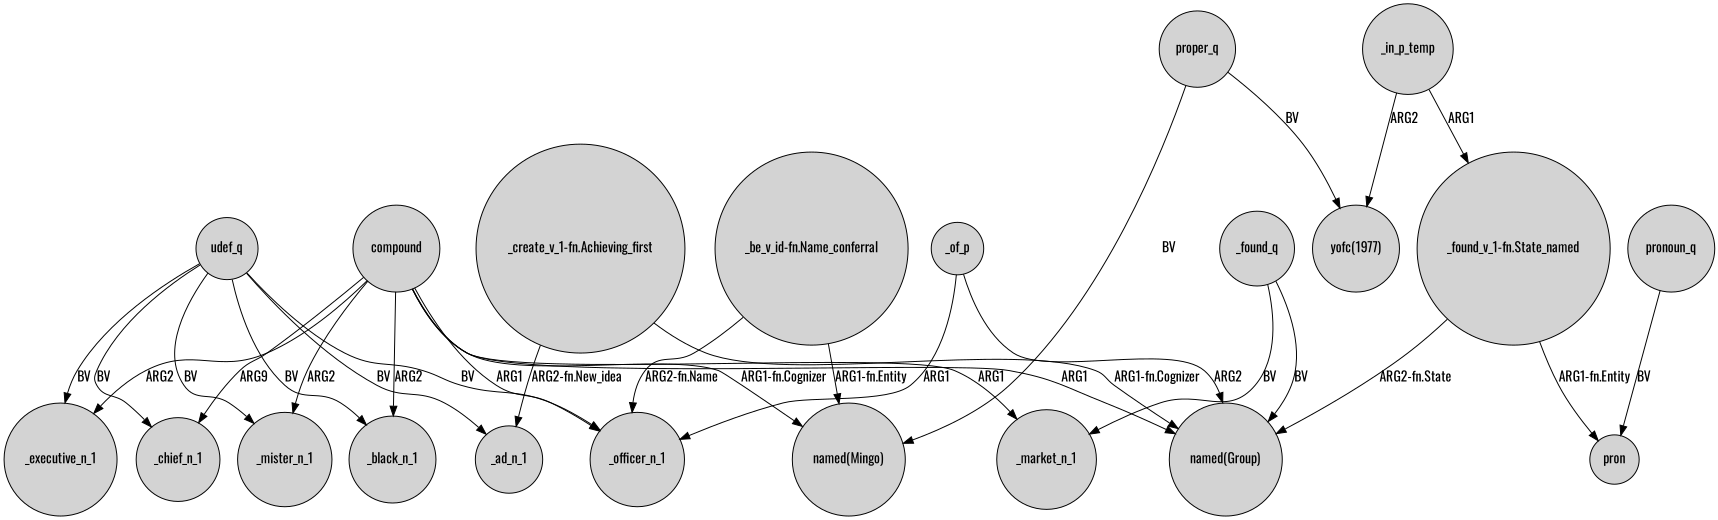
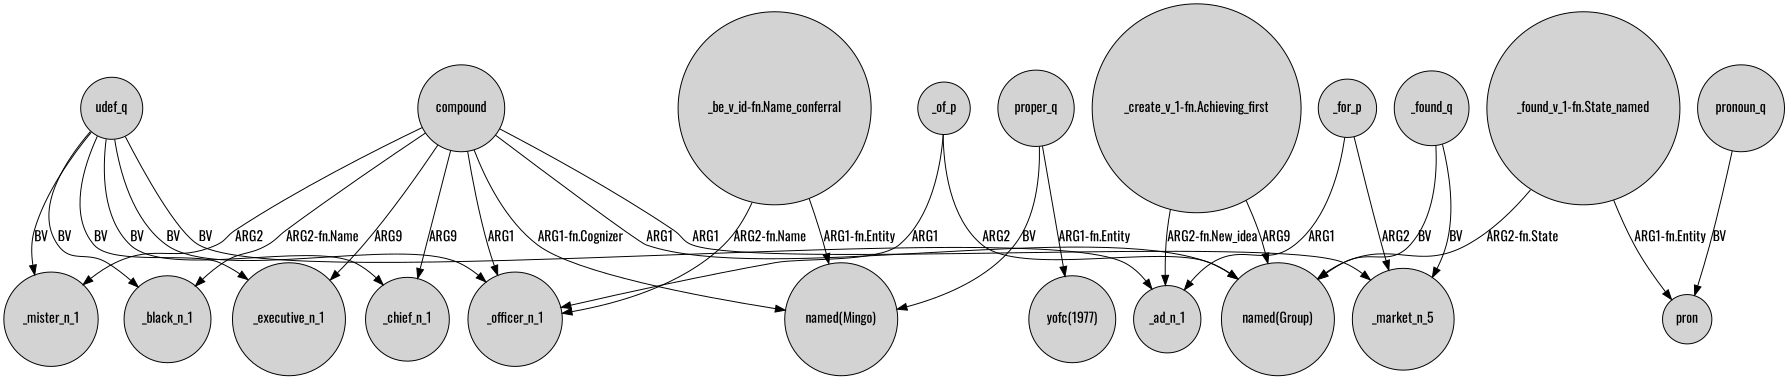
node "_in_p_temp": removed
node "_for_p": added
edge "proper_q" -> "yofc(1977)": label "BV" -> "ARG1-fn.Entity"
edge "compound" -> "_executive_n_1": label "ARG2" -> "ARG9"
edge "compound" -> "_black_n_1": label "ARG2" -> "ARG2-fn.Name"
edge "_create_v_1-fn.Achieving_first" -> "named(Group)": label "ARG1-fn.Cognizer" -> "ARG9"
node "_market_n_1": label "_market_n_1" -> "_market_n_5"
